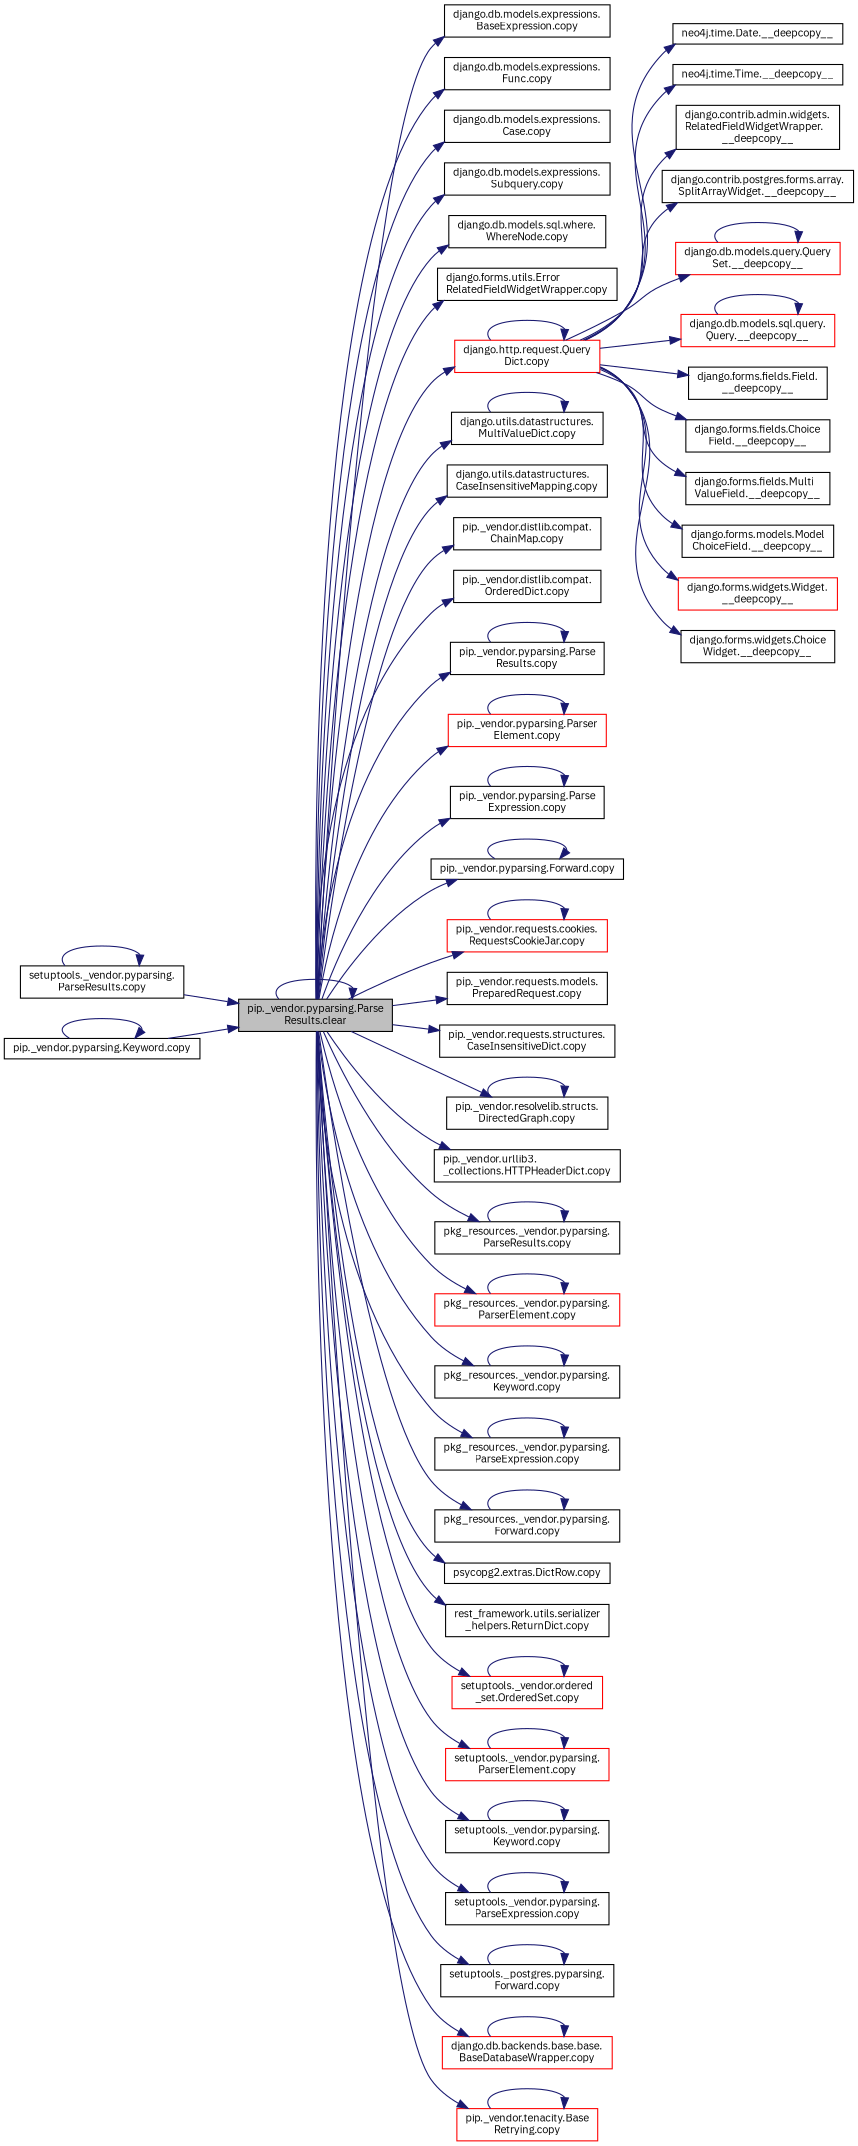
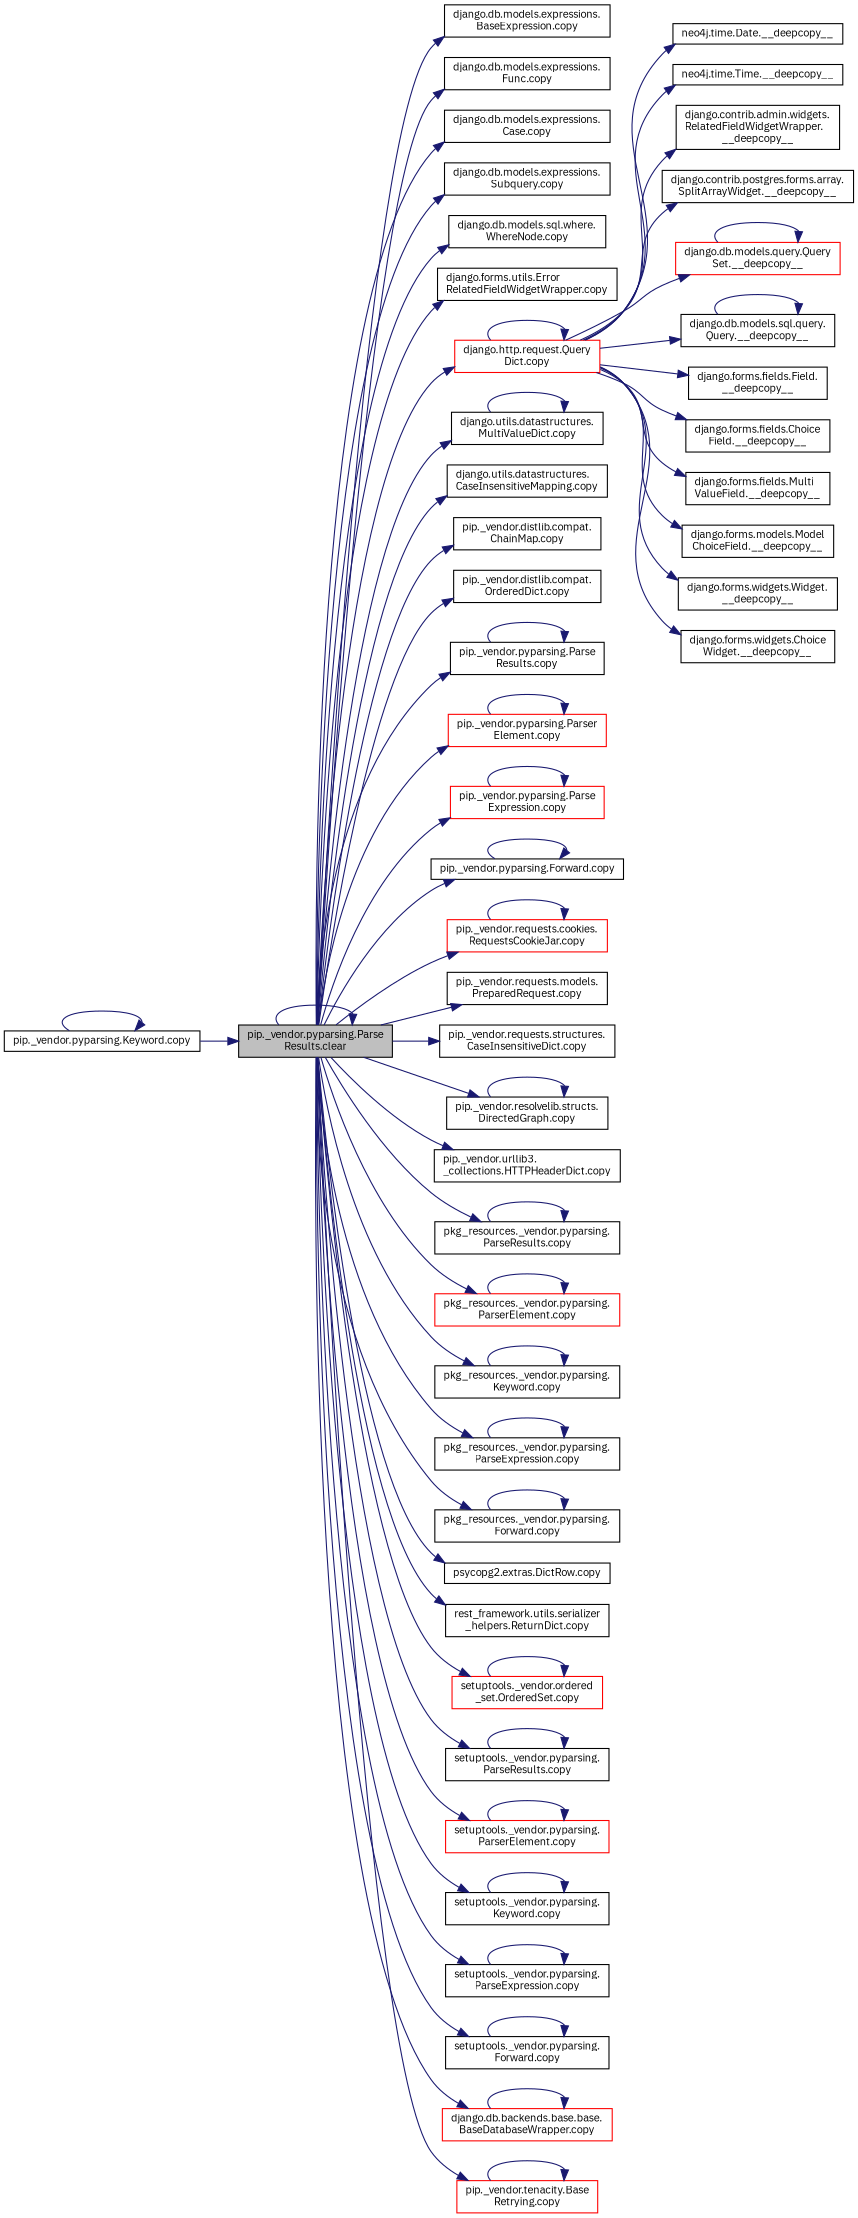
node "django.db.models.sql.query. Query.__deepcopy__": color red -> black
node "django.forms.widgets.Widget. __deepcopy__": color red -> black
node "pip._vendor.pyparsing.Parse Expression.copy": color black -> red
edge "setuptools._vendor.pyparsing. ParseResults.copy" -> "pip._vendor.pyparsing.Parse Results.clear": reversed
node "setuptools._postgres.pyparsing. Forward.copy": label "setuptools._postgres.pyparsing. Forward.copy" -> "setuptools._vendor.pyparsing. Forward.copy"
